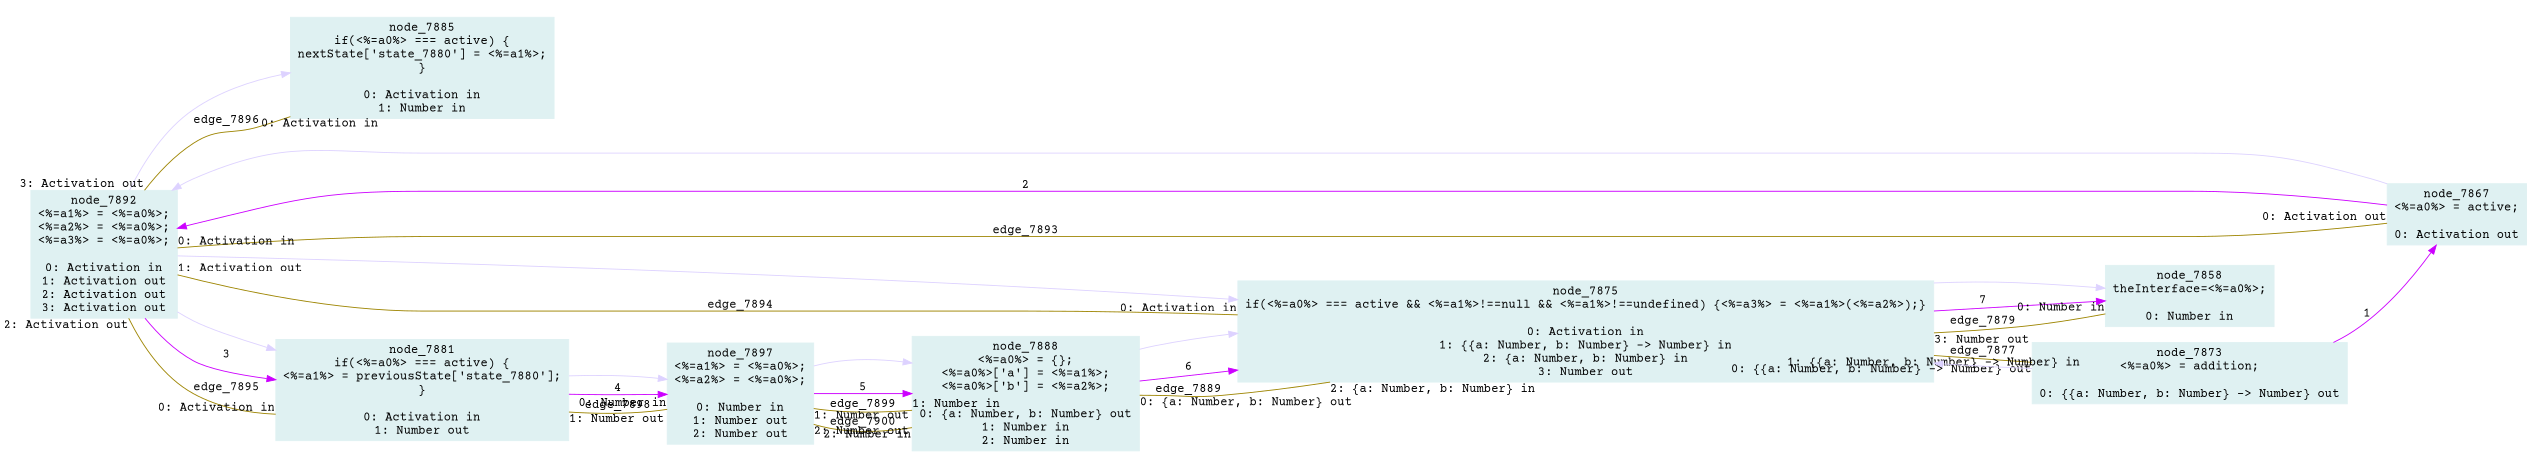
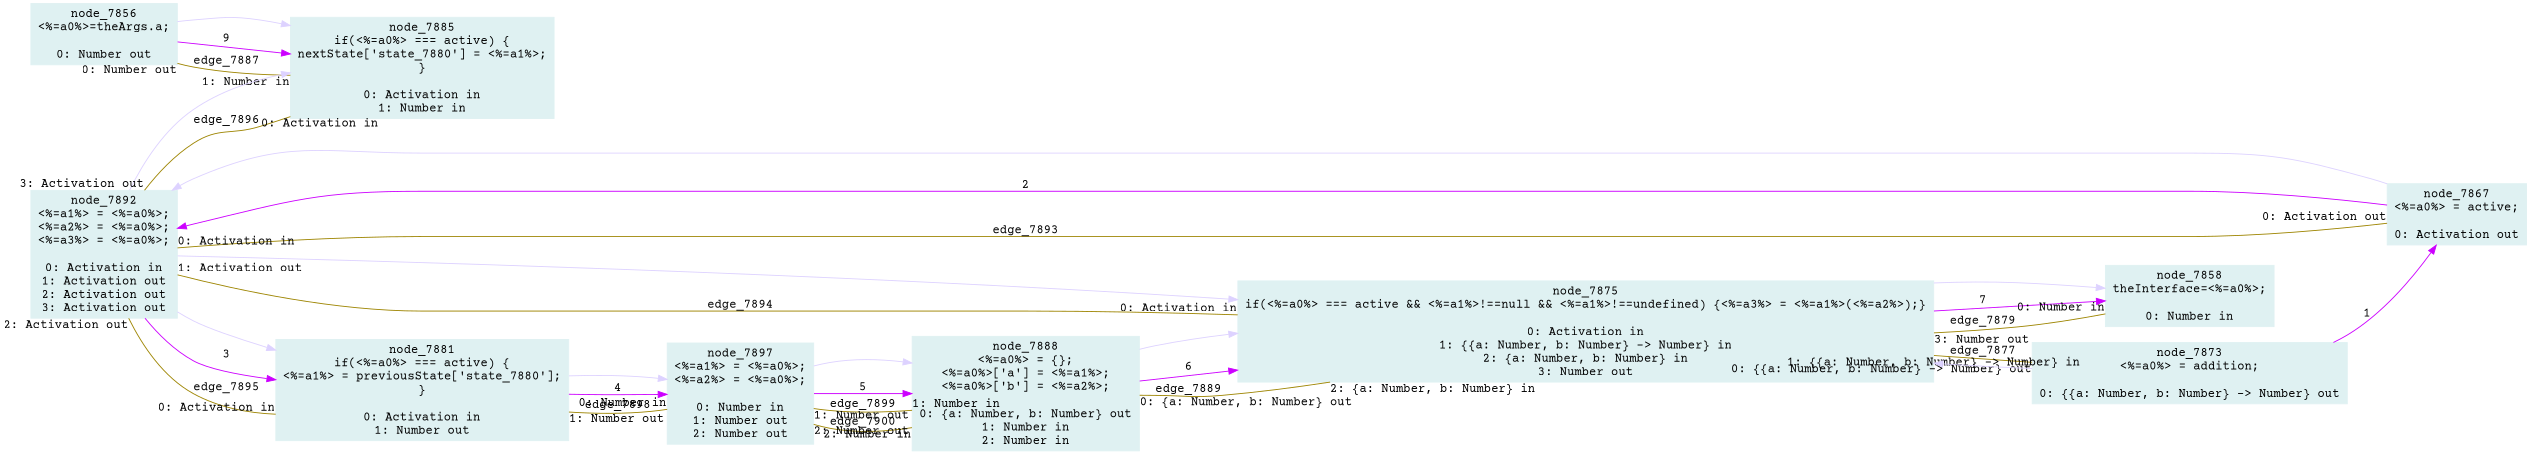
node "node_7856 <%=a0%>=theArgs.a; 0: Number out": added
